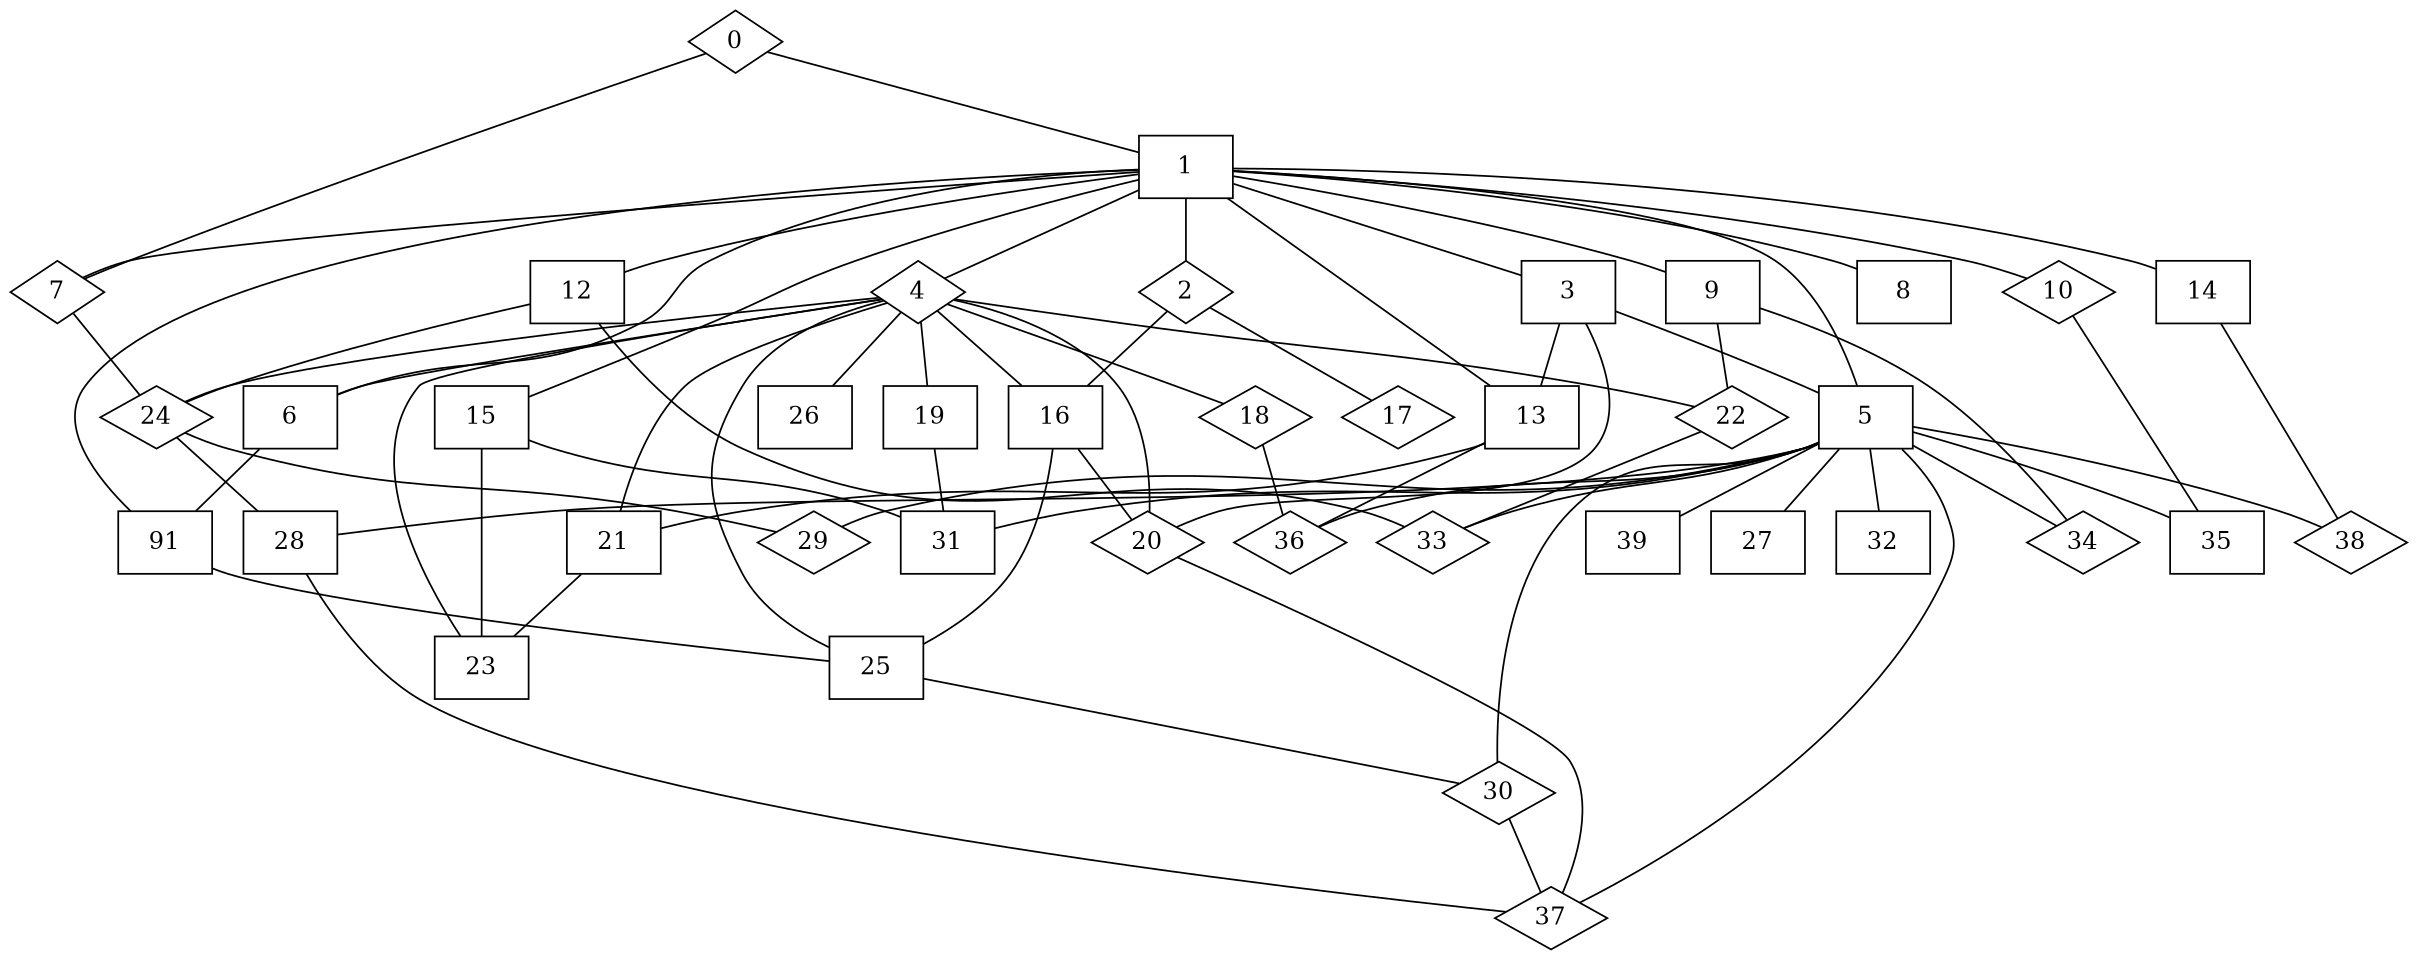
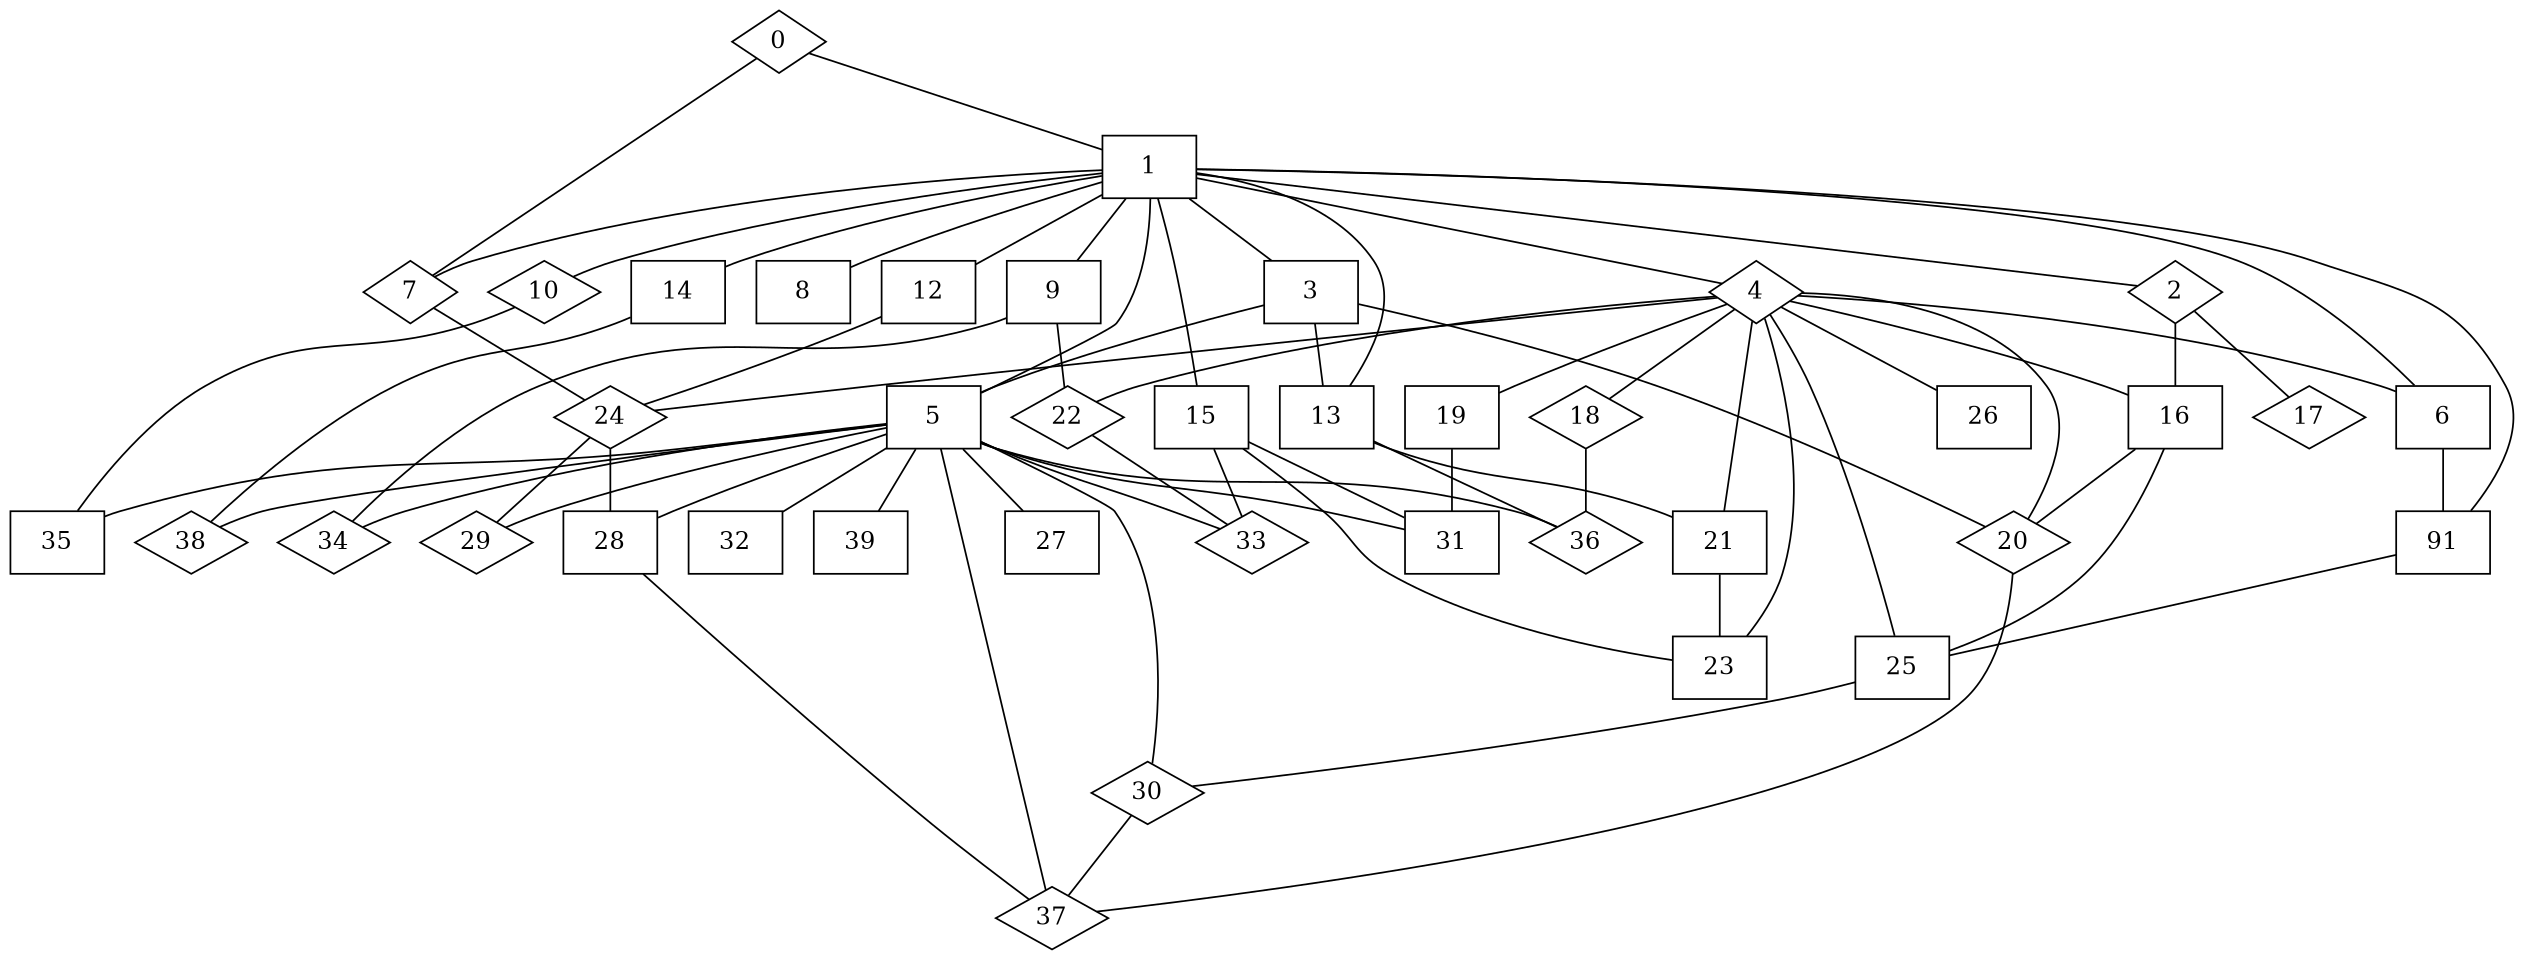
edge "12" -- "33": now "15" -- "33"
